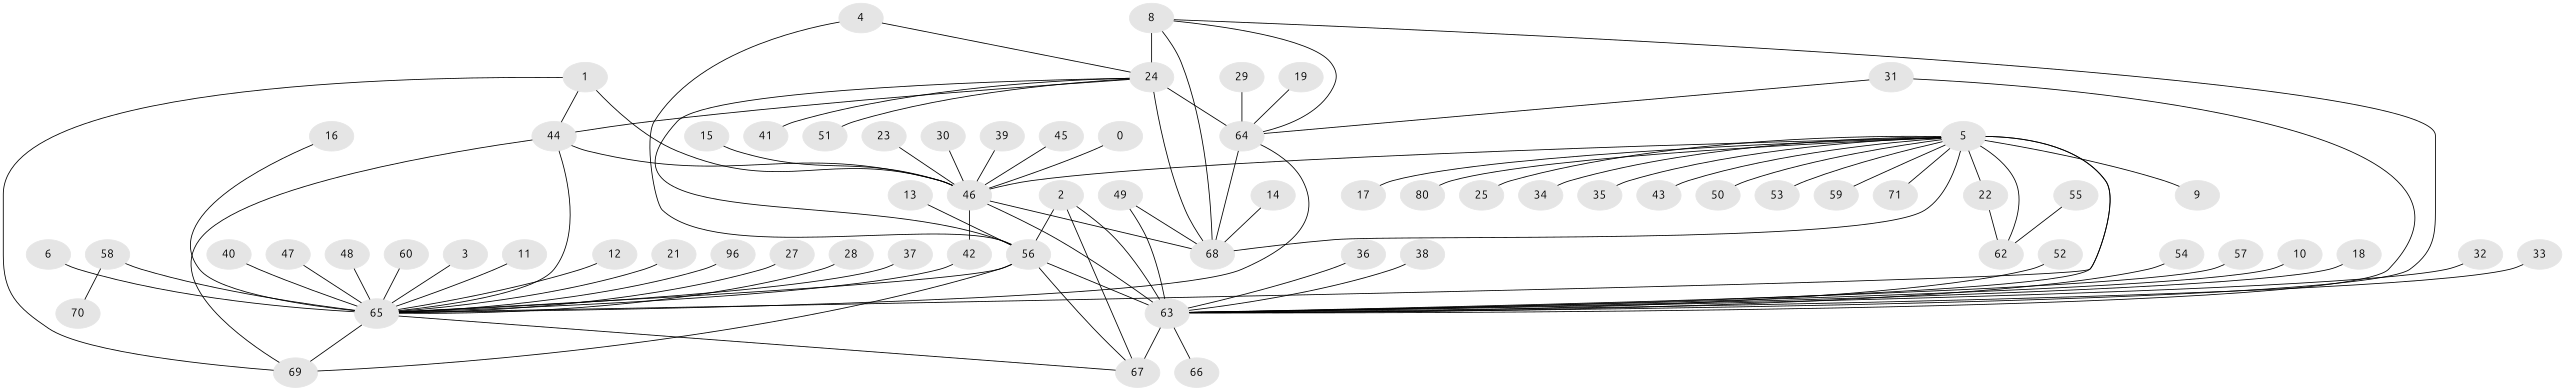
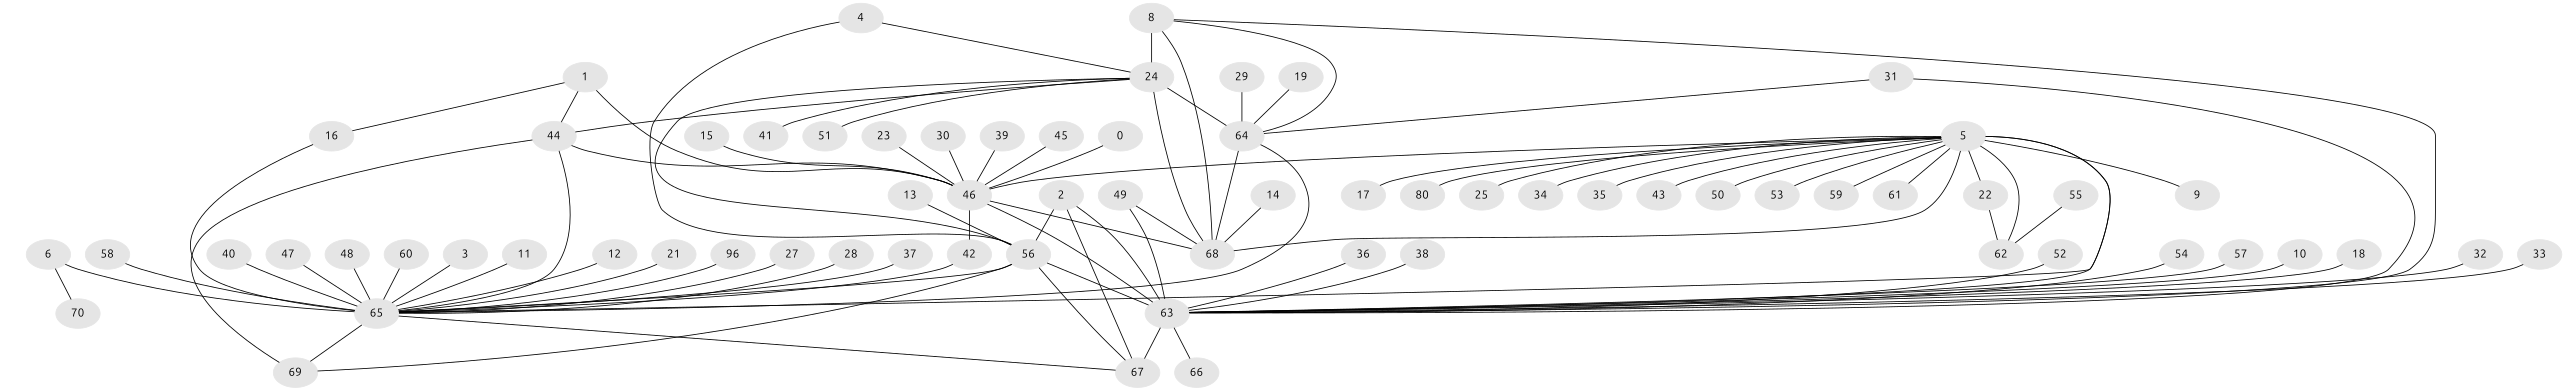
edge "1" -- "69": now "1" -- "16"
node "71": label "71" -> "61"
edge "58" -- "70": now "6" -- "70"
